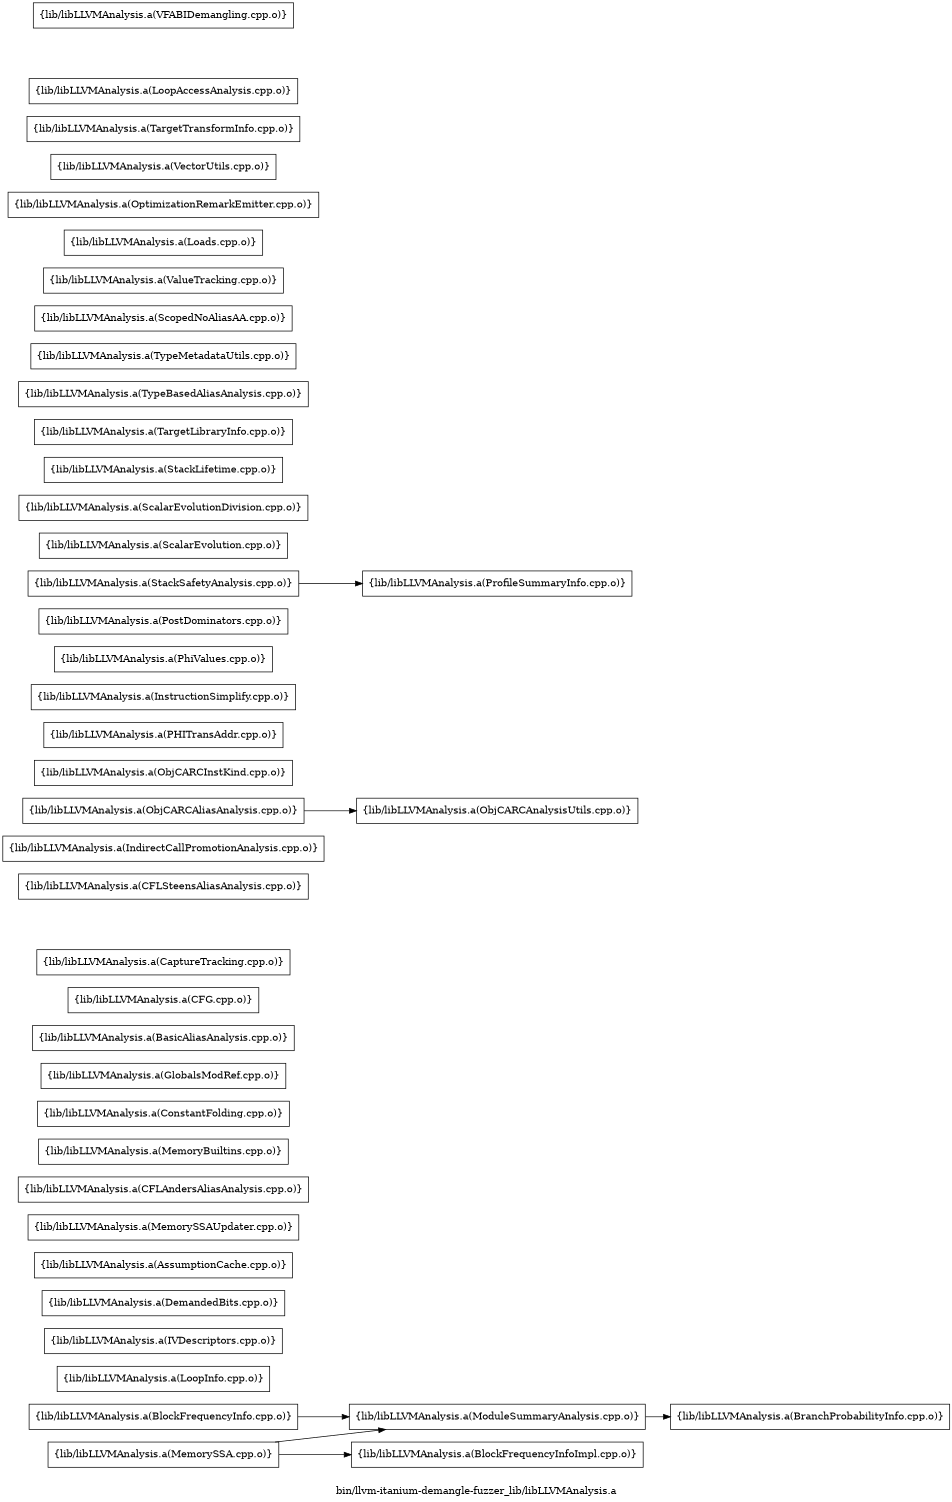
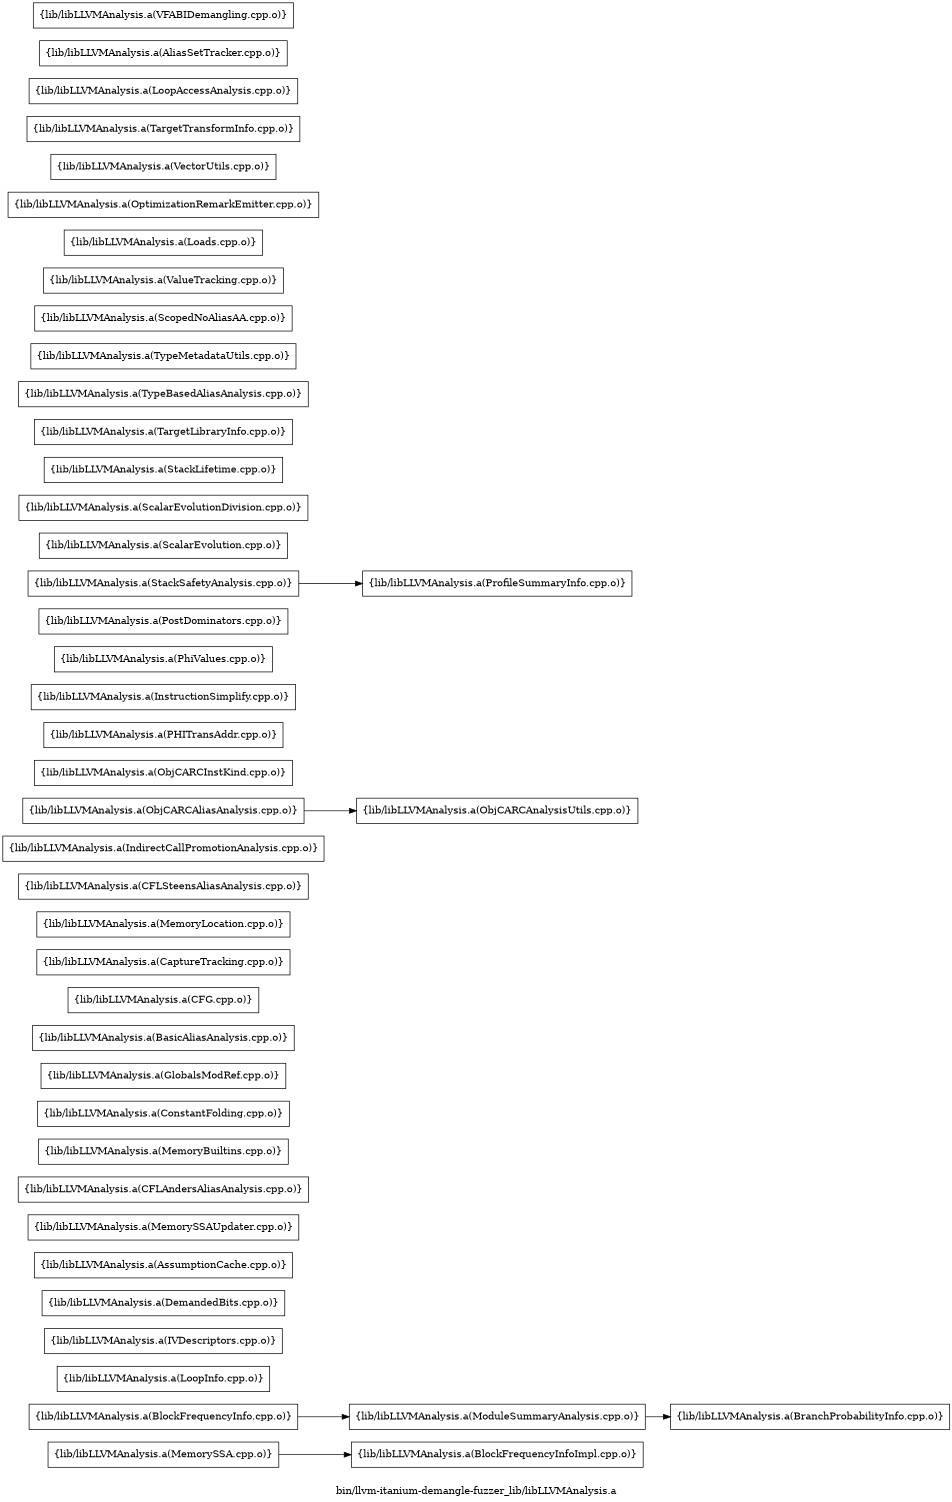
node "{lib/libLLVMAnalysis.a(AliasSetTracker.cpp.o)}": added
node "{lib/libLLVMAnalysis.a(MemoryLocation.cpp.o)}": added
edge "{lib/libLLVMAnalysis.a(MemorySSA.cpp.o)}" -> "{lib/libLLVMAnalysis.a(ModuleSummaryAnalysis.cpp.o)}": removed
